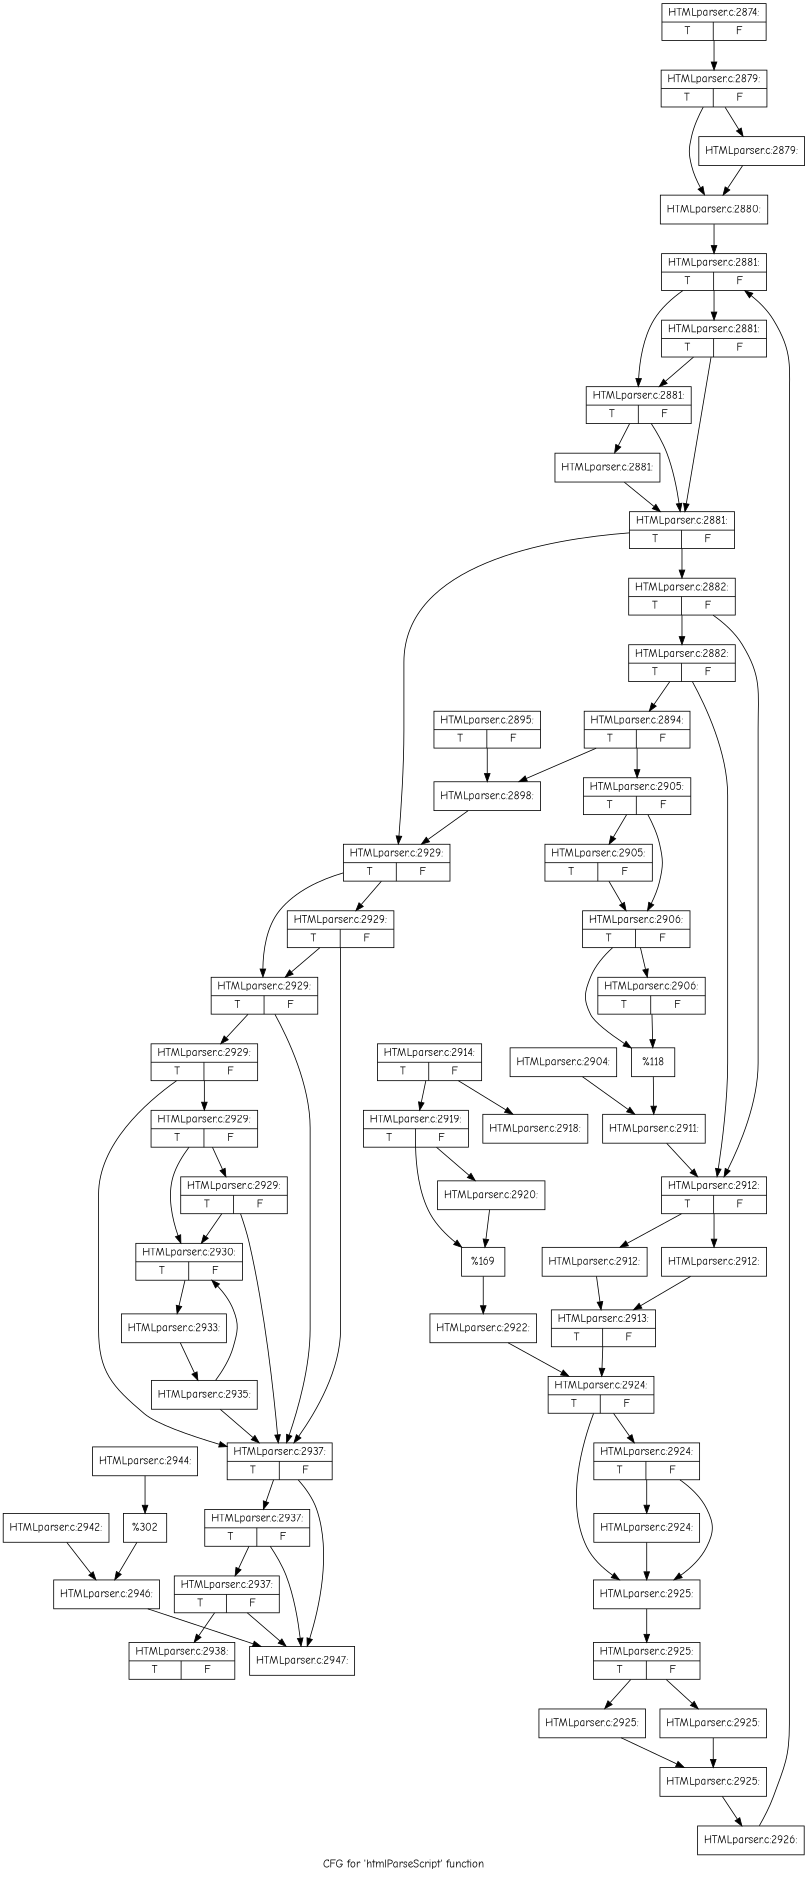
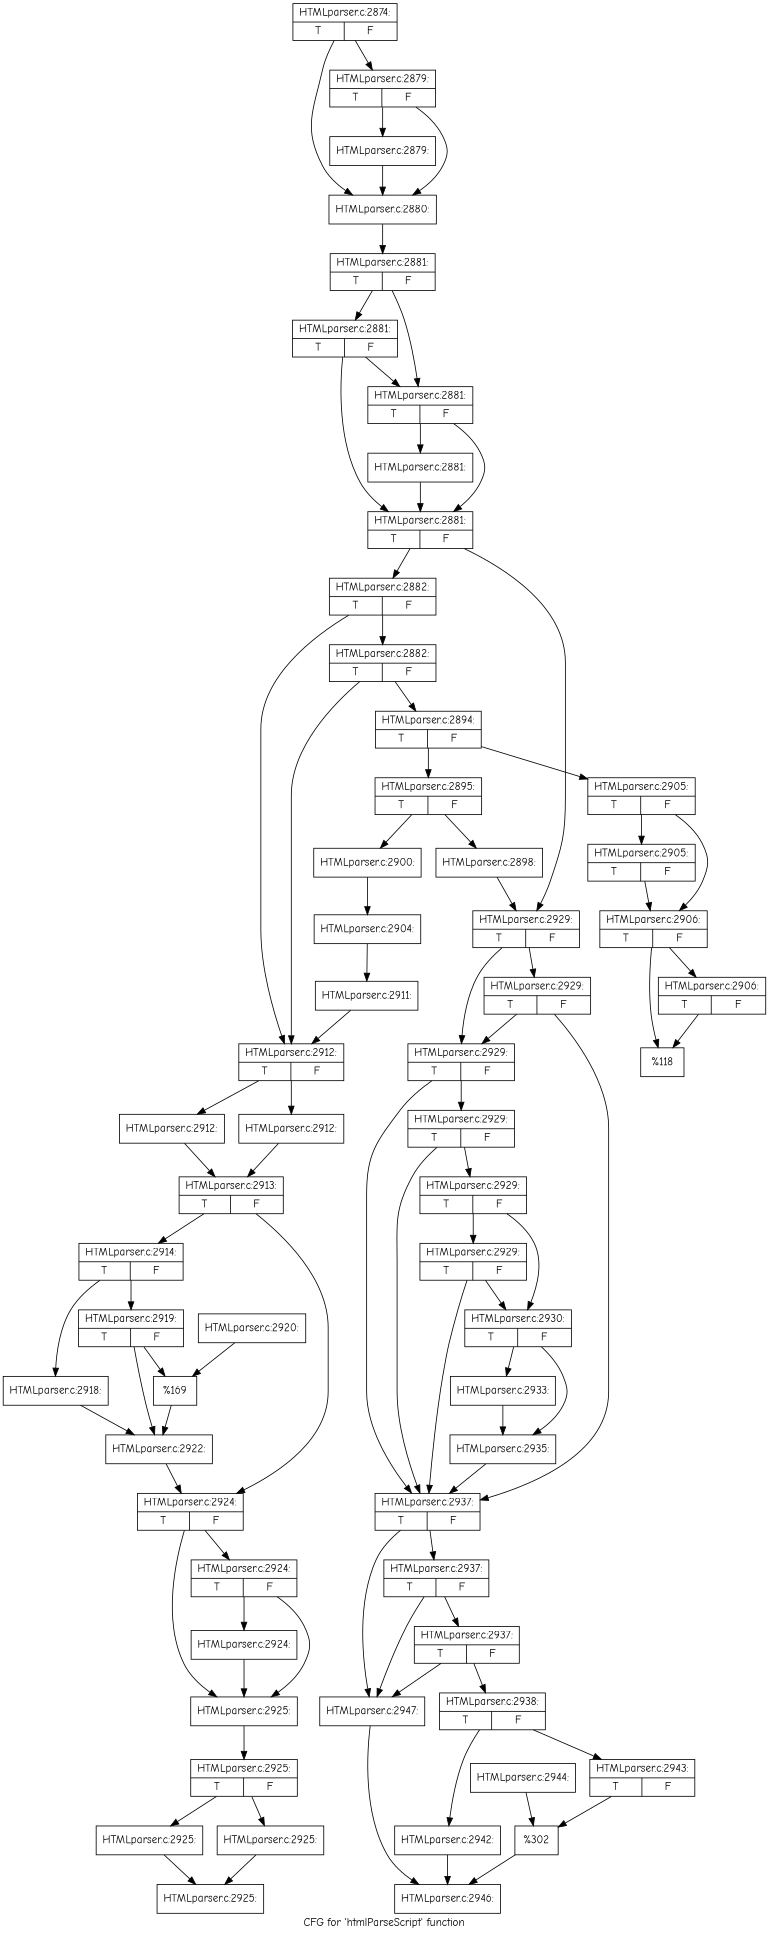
edge "HTMLparser.c:2874:" -> "HTMLparser.c:2880:": added
edge "HTMLparser.c:2894:" -> "HTMLparser.c:2898:": now "HTMLparser.c:2894:" -> "HTMLparser.c:2895:"
node "HTMLparser.c:2900:": added
edge "%118" -> "HTMLparser.c:2911:": removed
edge "HTMLparser.c:2919:" -> "HTMLparser.c:2920:": now "HTMLparser.c:2919:" -> "HTMLparser.c:2922:"
edge "HTMLparser.c:2913:" -> "HTMLparser.c:2914:": added
edge "HTMLparser.c:2935:" -> "HTMLparser.c:2930:": reversed
edge "HTMLparser.c:2918:" -> "HTMLparser.c:2922:": added
edge "HTMLparser.c:2946:" -> "HTMLparser.c:2947:": reversed
edge "HTMLparser.c:2938:" -> "HTMLparser.c:2942:": added
node "HTMLparser.c:2943:": added
node "HTMLparser.c:2926:": removed
